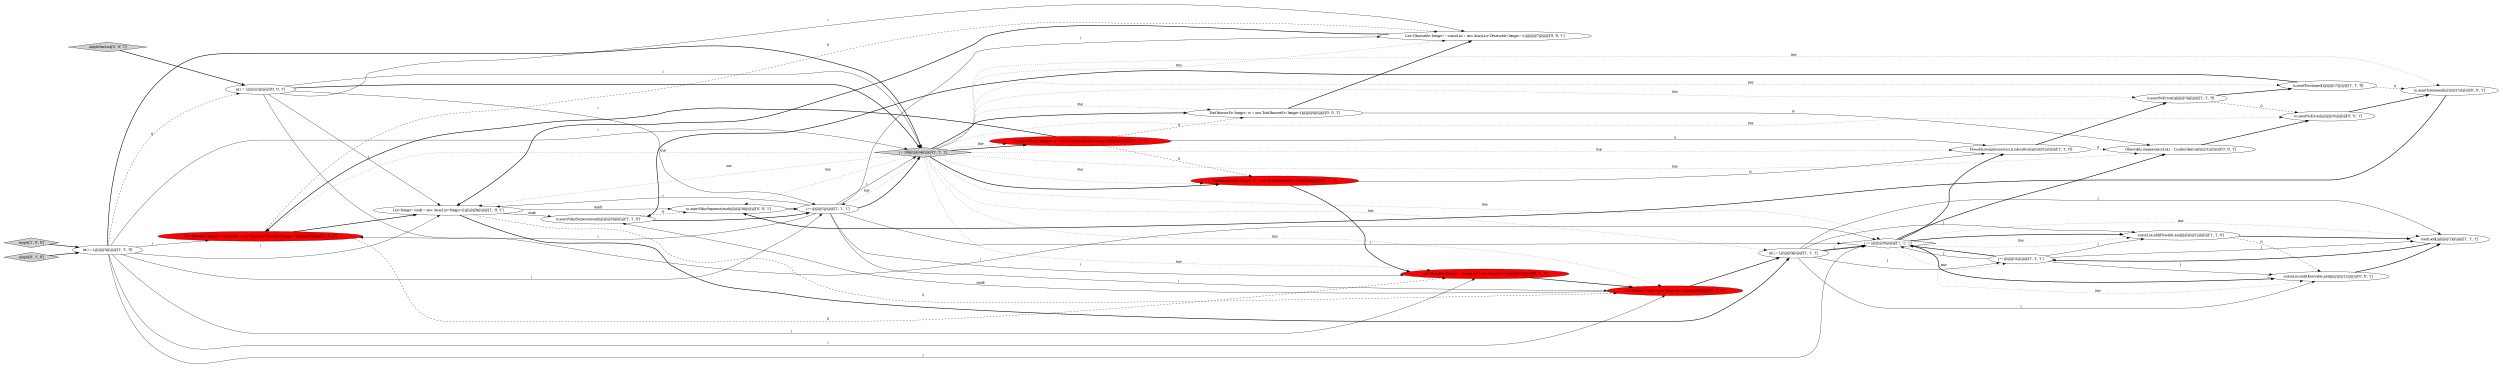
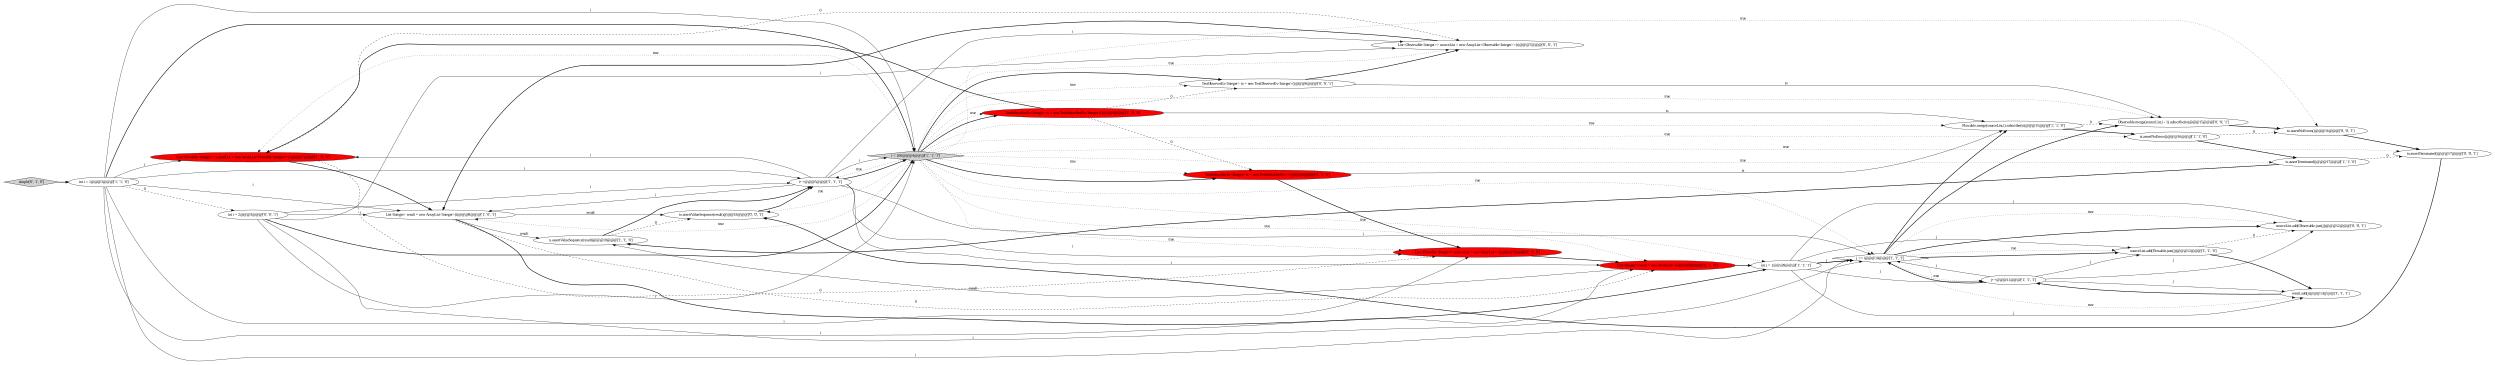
node "simpleOneLess['0', '0', '1']": removed
node "simple['1', '0', '0']": removed
edge "sourceList.add(Observable.just(j))@@@12@@@['0', '0', '1']" -> "result.add(j)@@@13@@@['1', '1', '1']": removed
